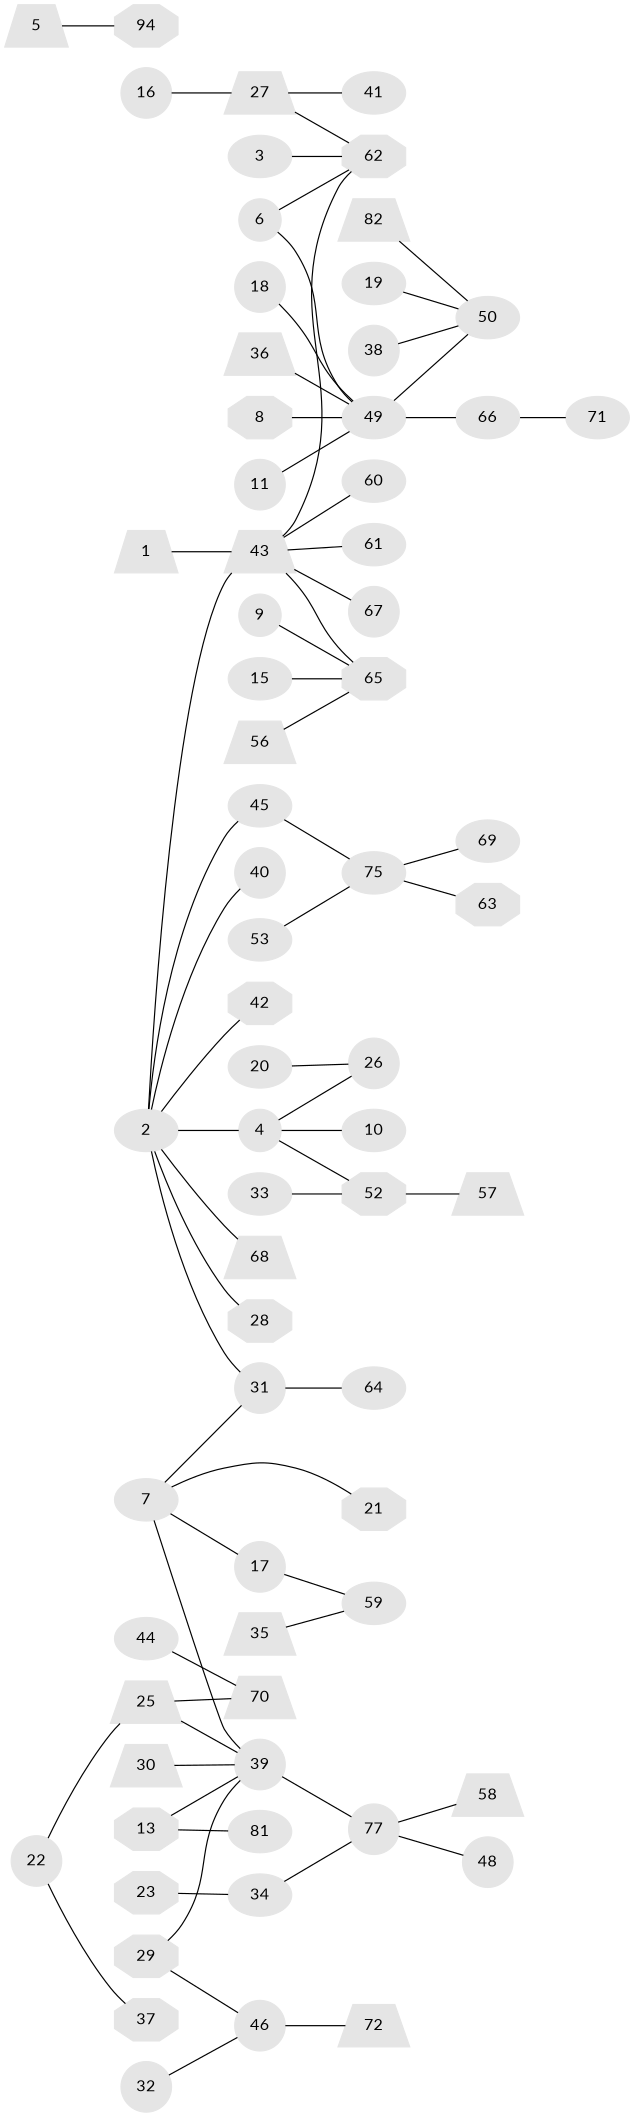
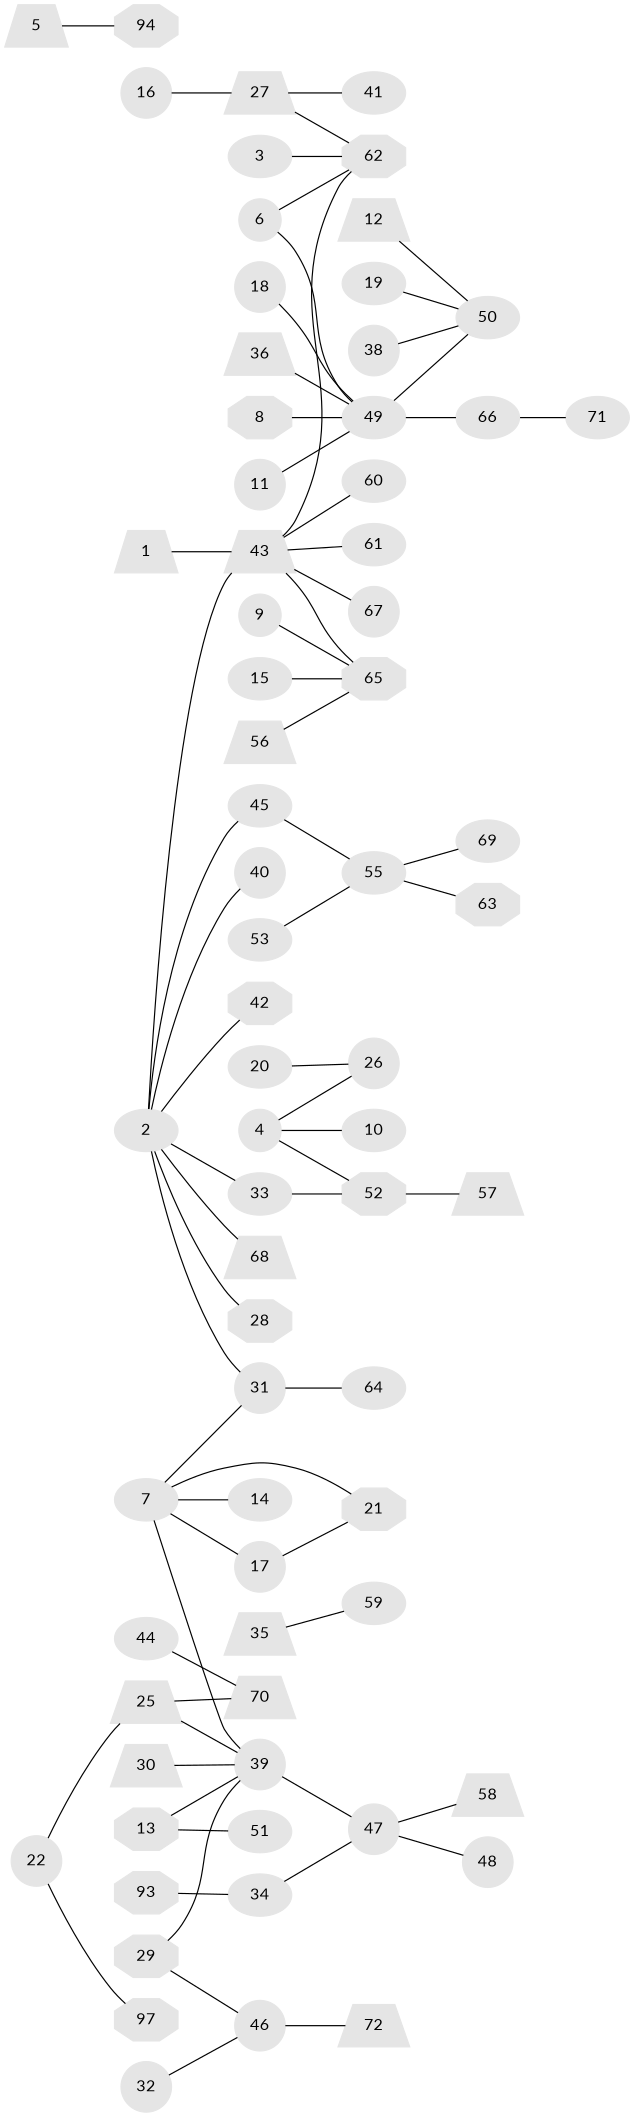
node "82": label "82" -> "12"
node "75": label "75" -> "55"
edge "2" -- "4": now "2" -- "33"
node "14": added
edge "17" -- "59": now "17" -- "21"
node "77": label "77" -> "47"
node "81": label "81" -> "51"
node "23": label "23" -> "93"
node "37": label "37" -> "97"
